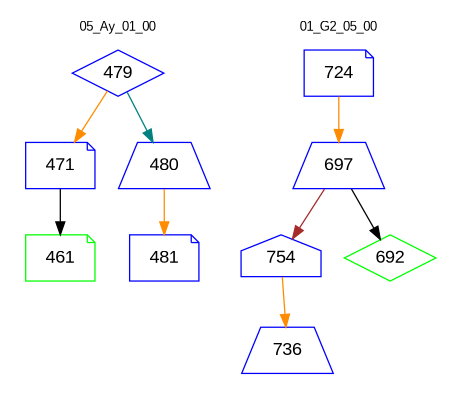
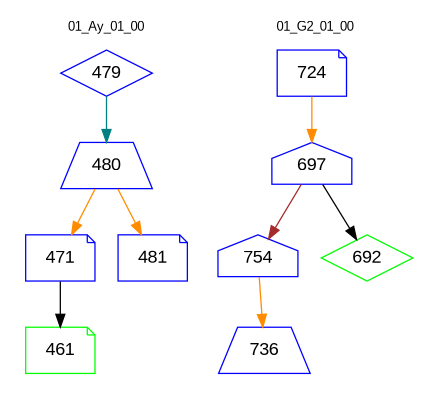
cluster "05_Ay_01_00": label "05_Ay_01_00" -> "01_Ay_01_00"
cluster "01_G2_05_00": label "01_G2_05_00" -> "01_G2_01_00"
edge "479" -> "471": now "480" -> "471"
node "697": shape trapezium -> house
